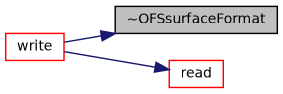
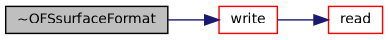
edge "write" -> "~OFSsurfaceFormat": reversed
